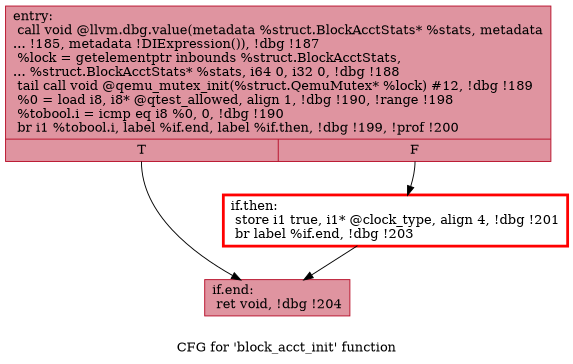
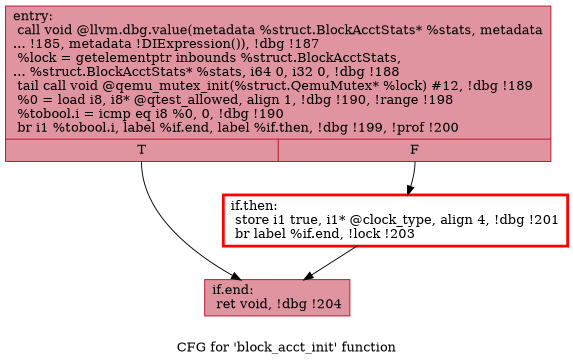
node "if.then:": text "br label %if.end, !dbg !203" -> "br label %if.end, !lock !203"
